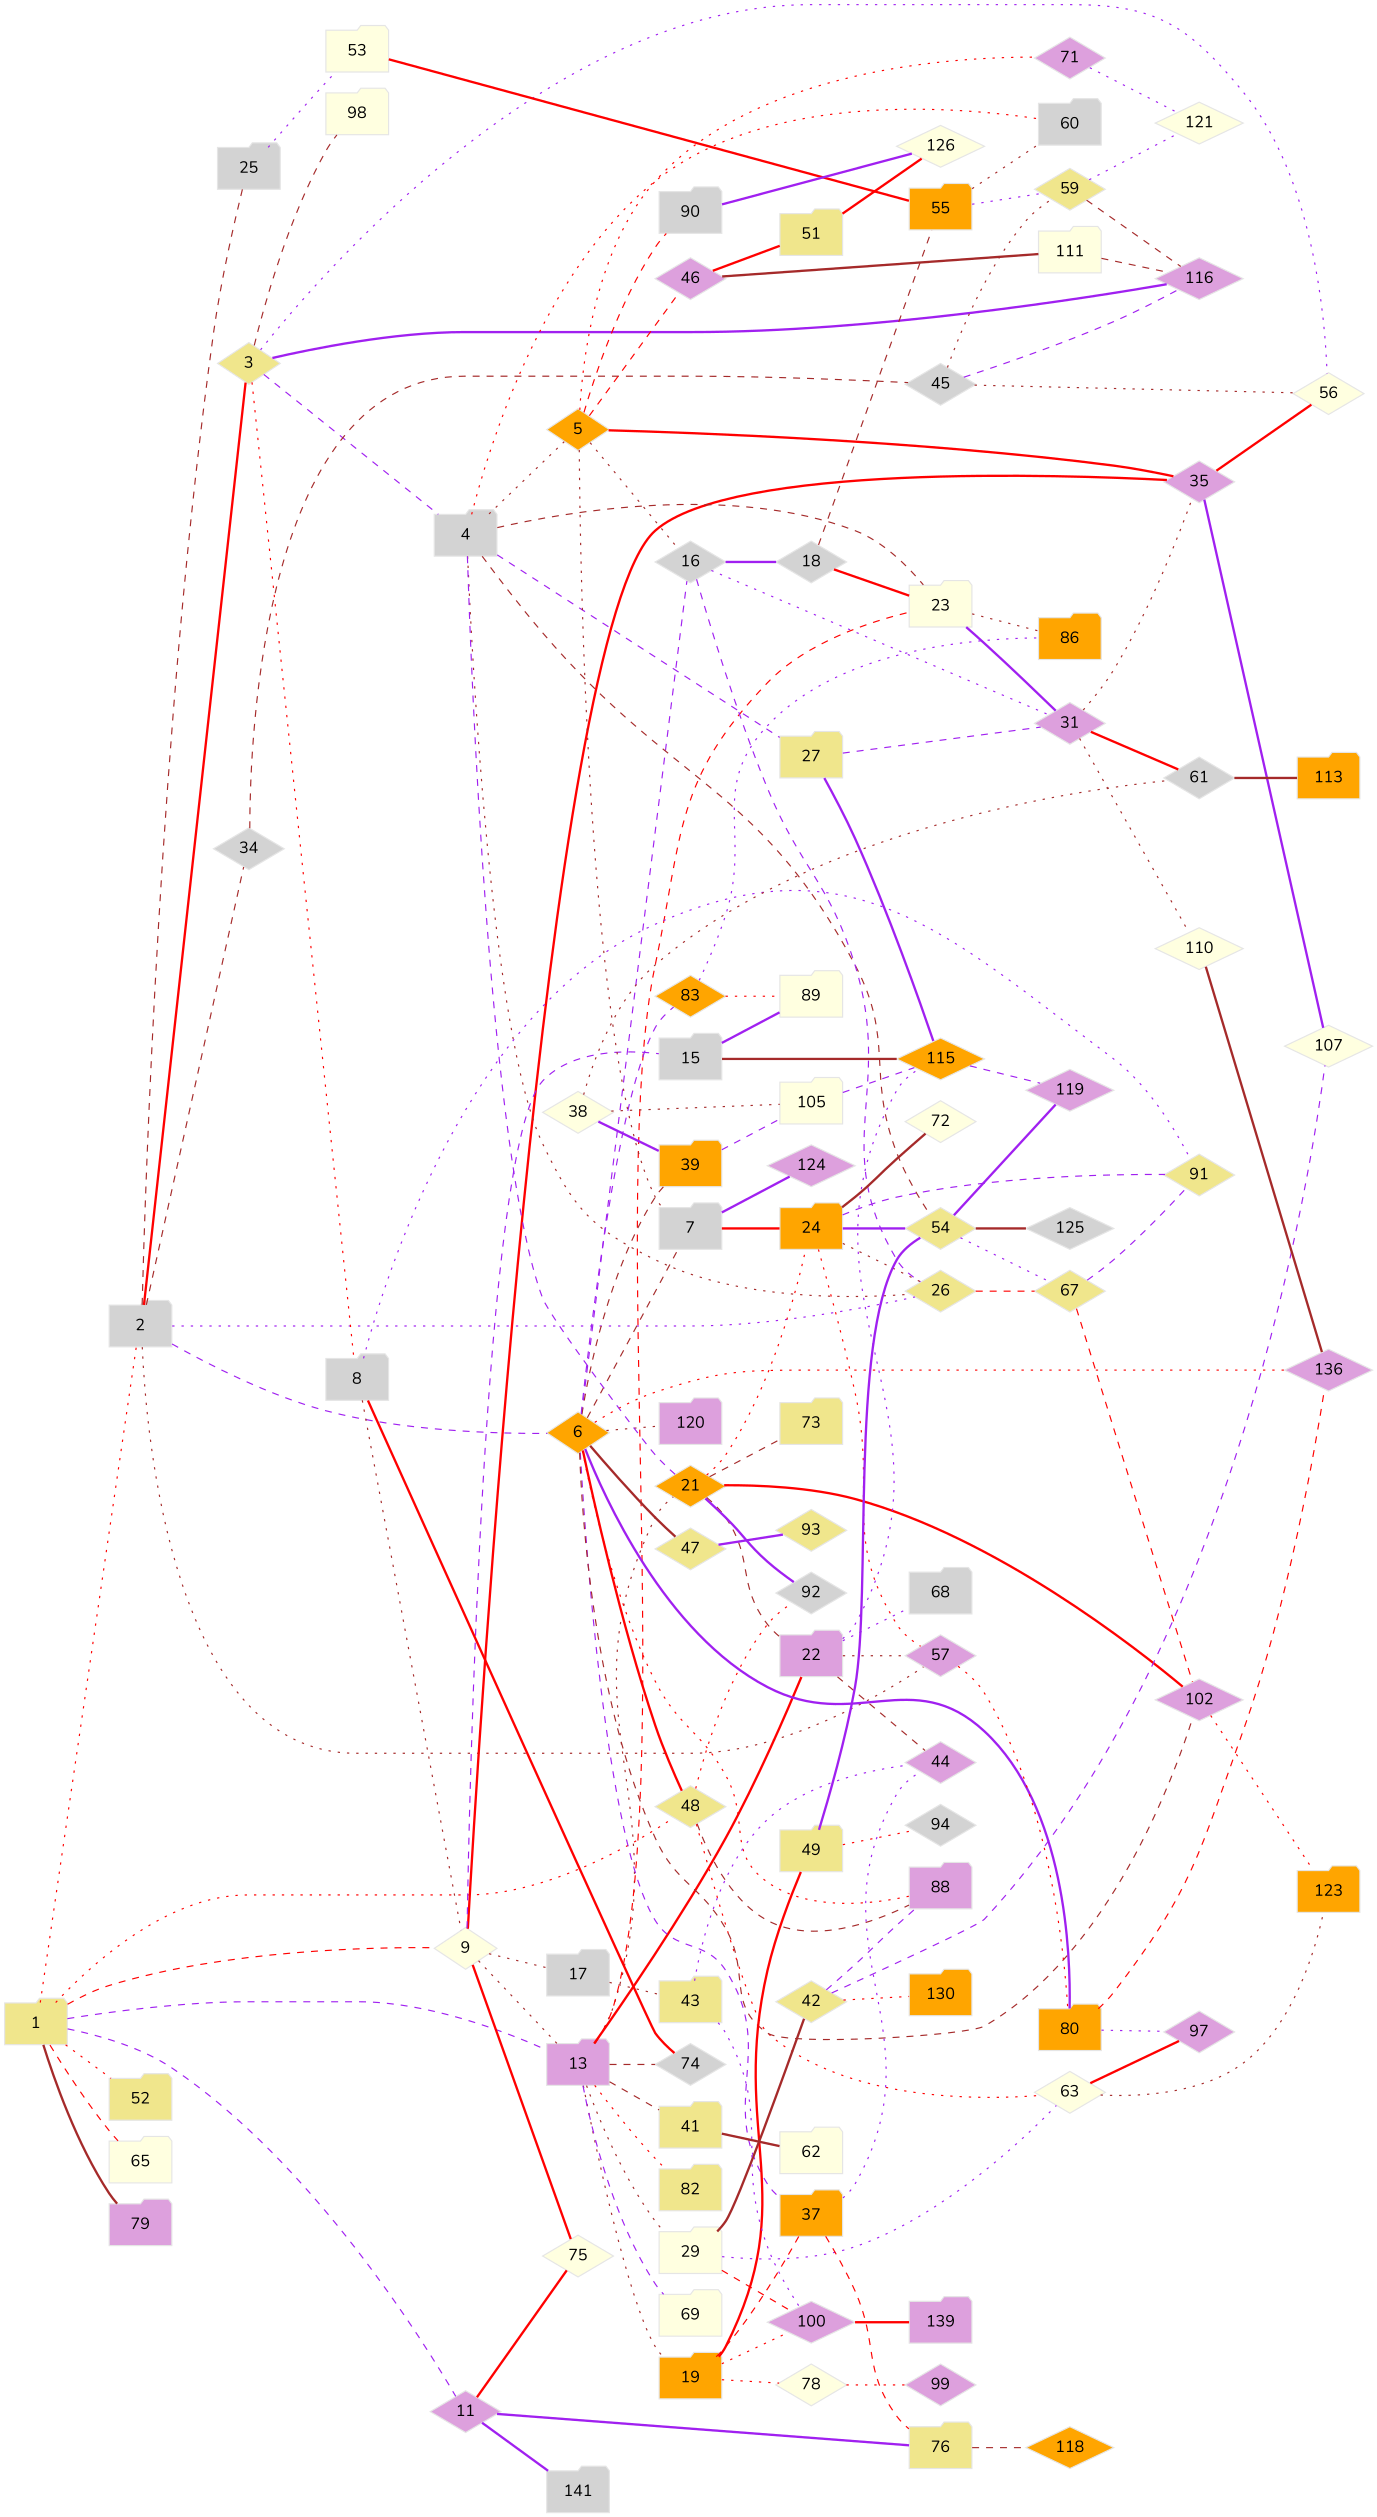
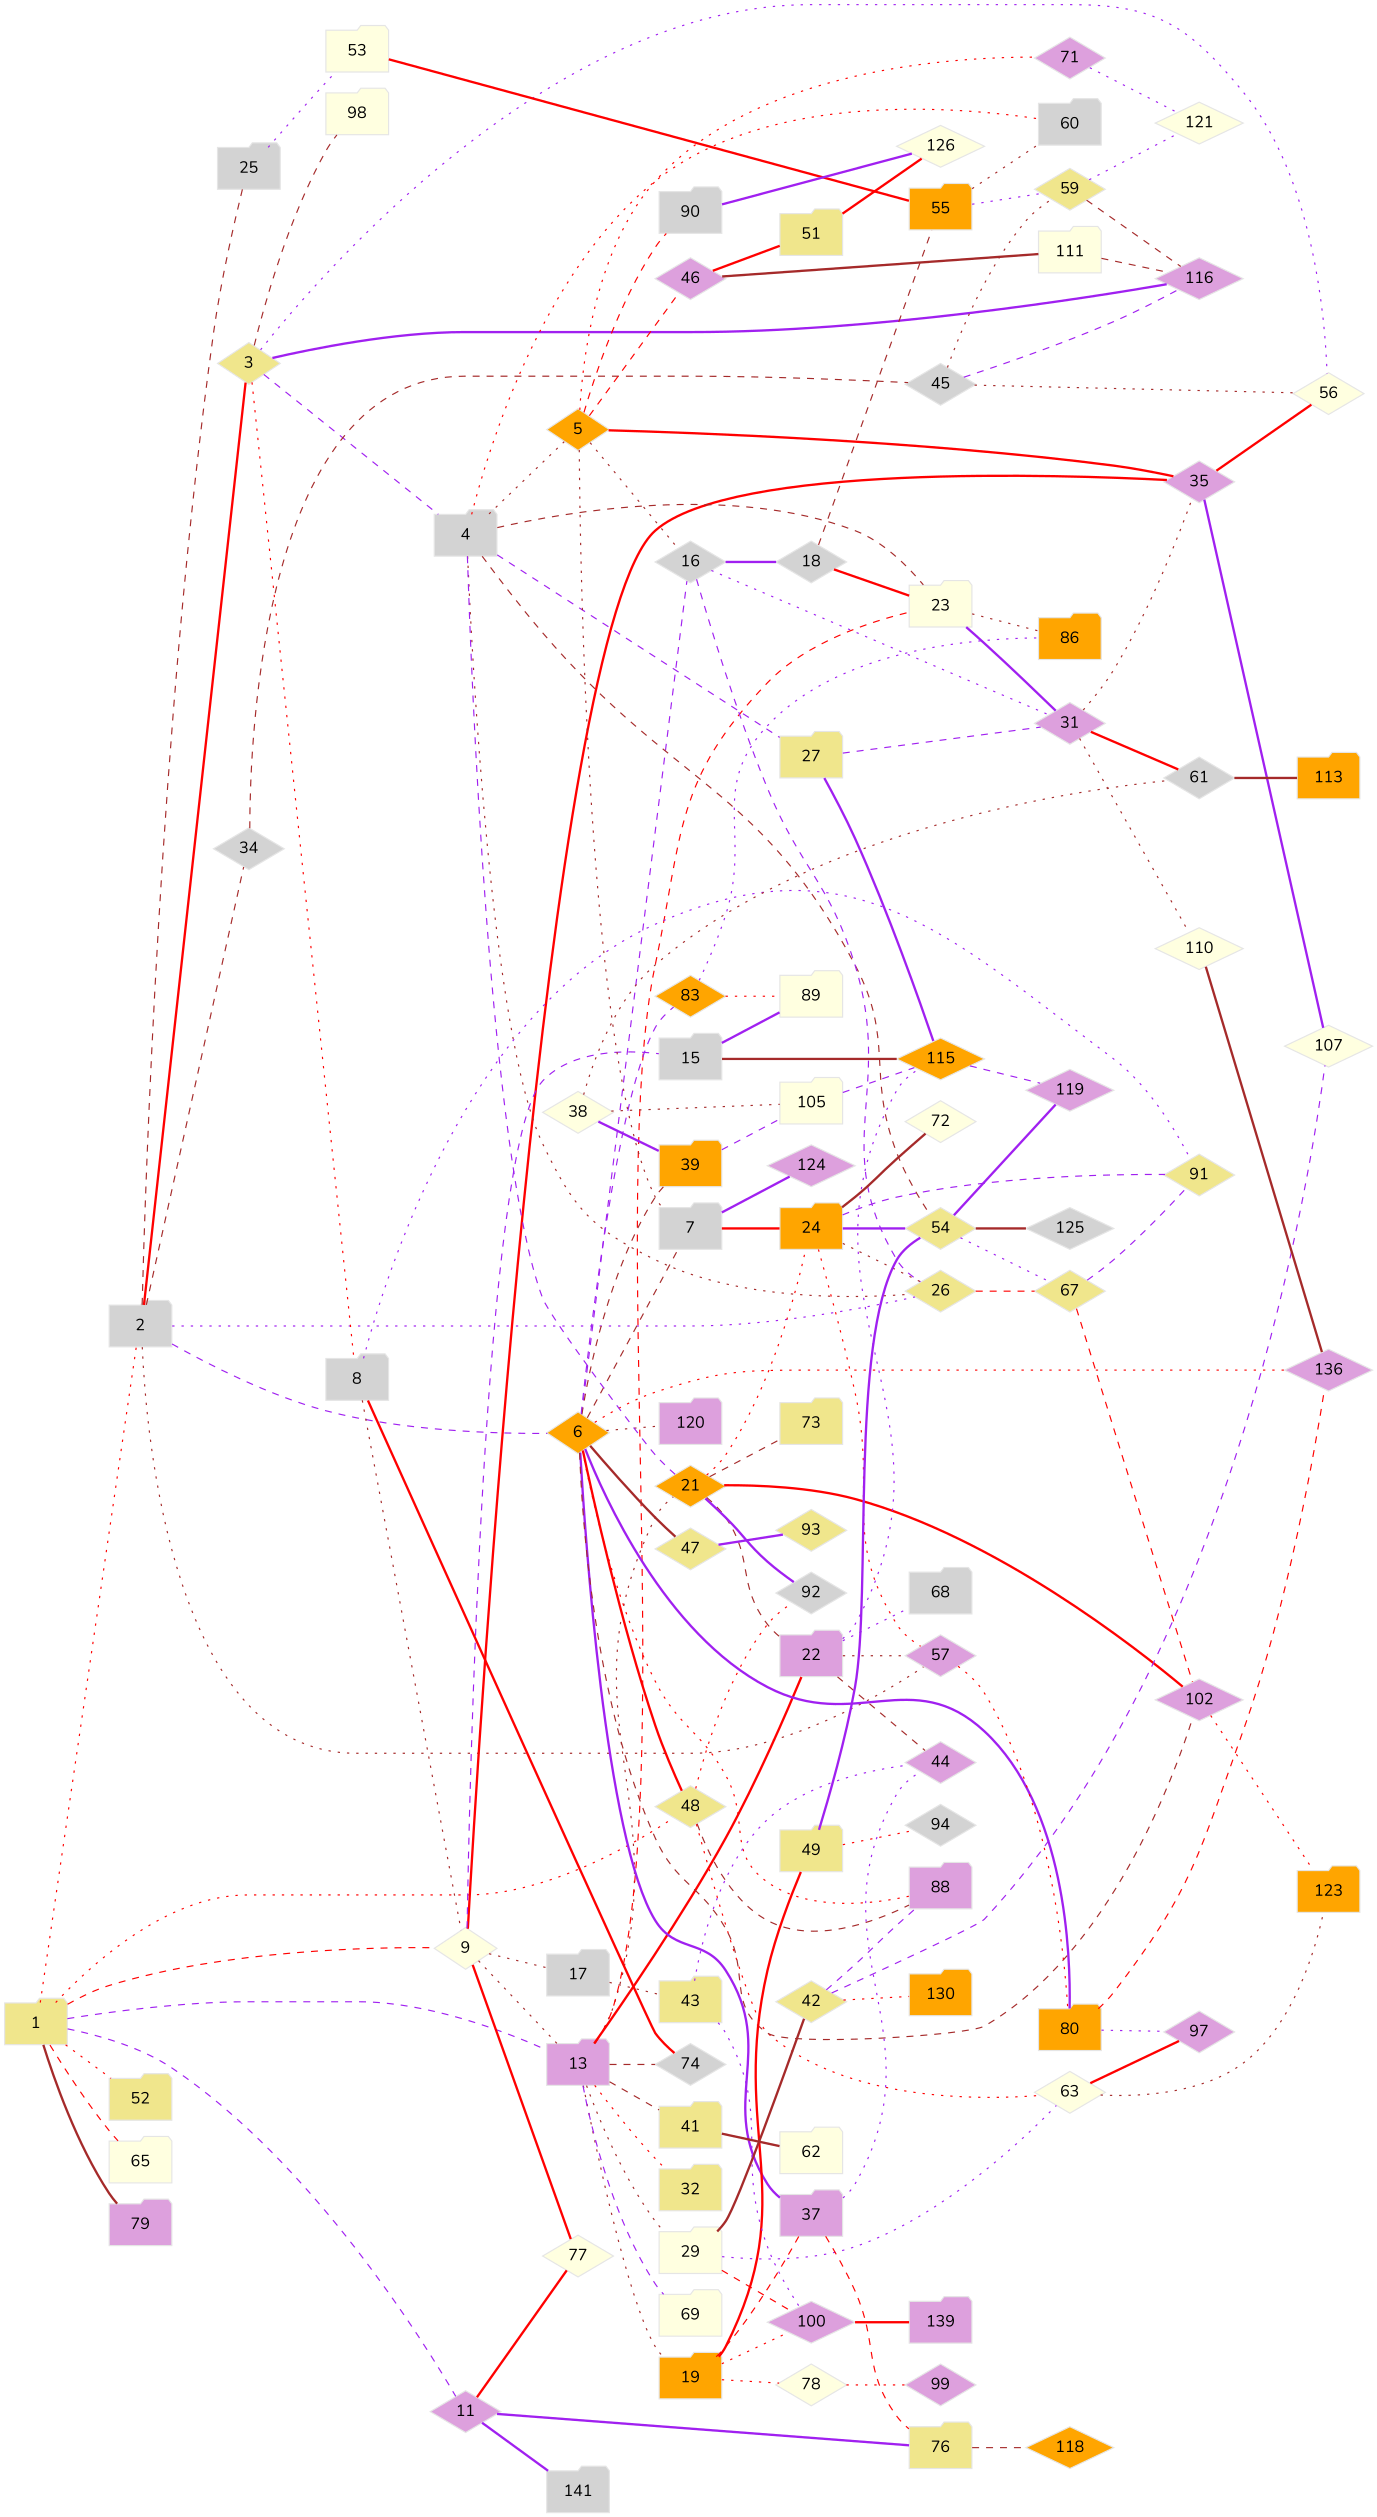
edge "6" -- "37": style dashed -> bold
node "82": label "82" -> "32"
node "37": fillcolor orange -> plum
node "75": label "75" -> "77"
